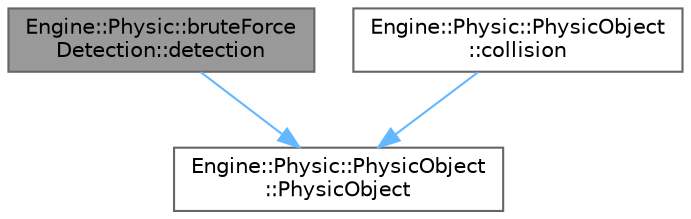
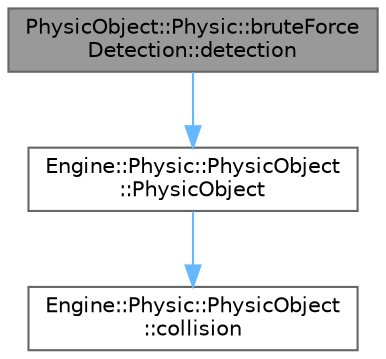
node "Engine::Physic::bruteForce Detection::detection": label "Engine::Physic::bruteForce Detection::detection" -> "PhysicObject::Physic::bruteForce Detection::detection"
edge "Engine::Physic::PhysicObject ::collision" -> "Engine::Physic::PhysicObject ::PhysicObject": reversed
